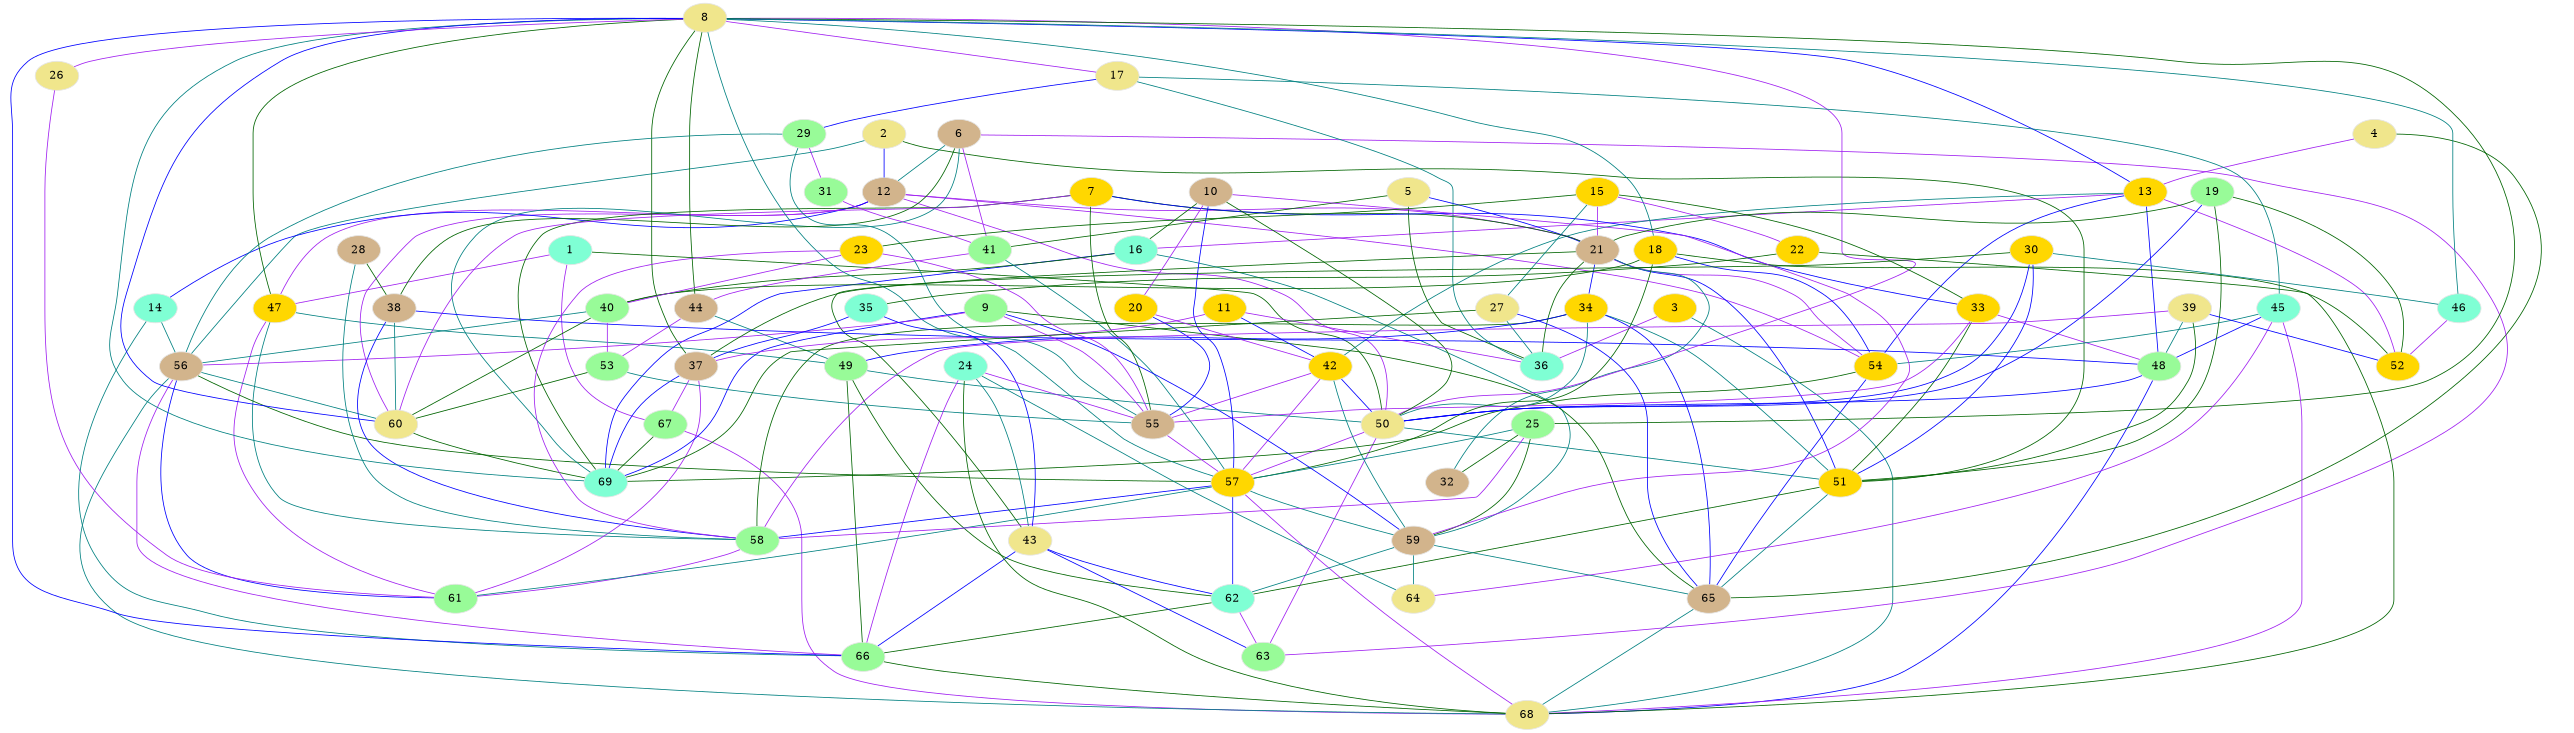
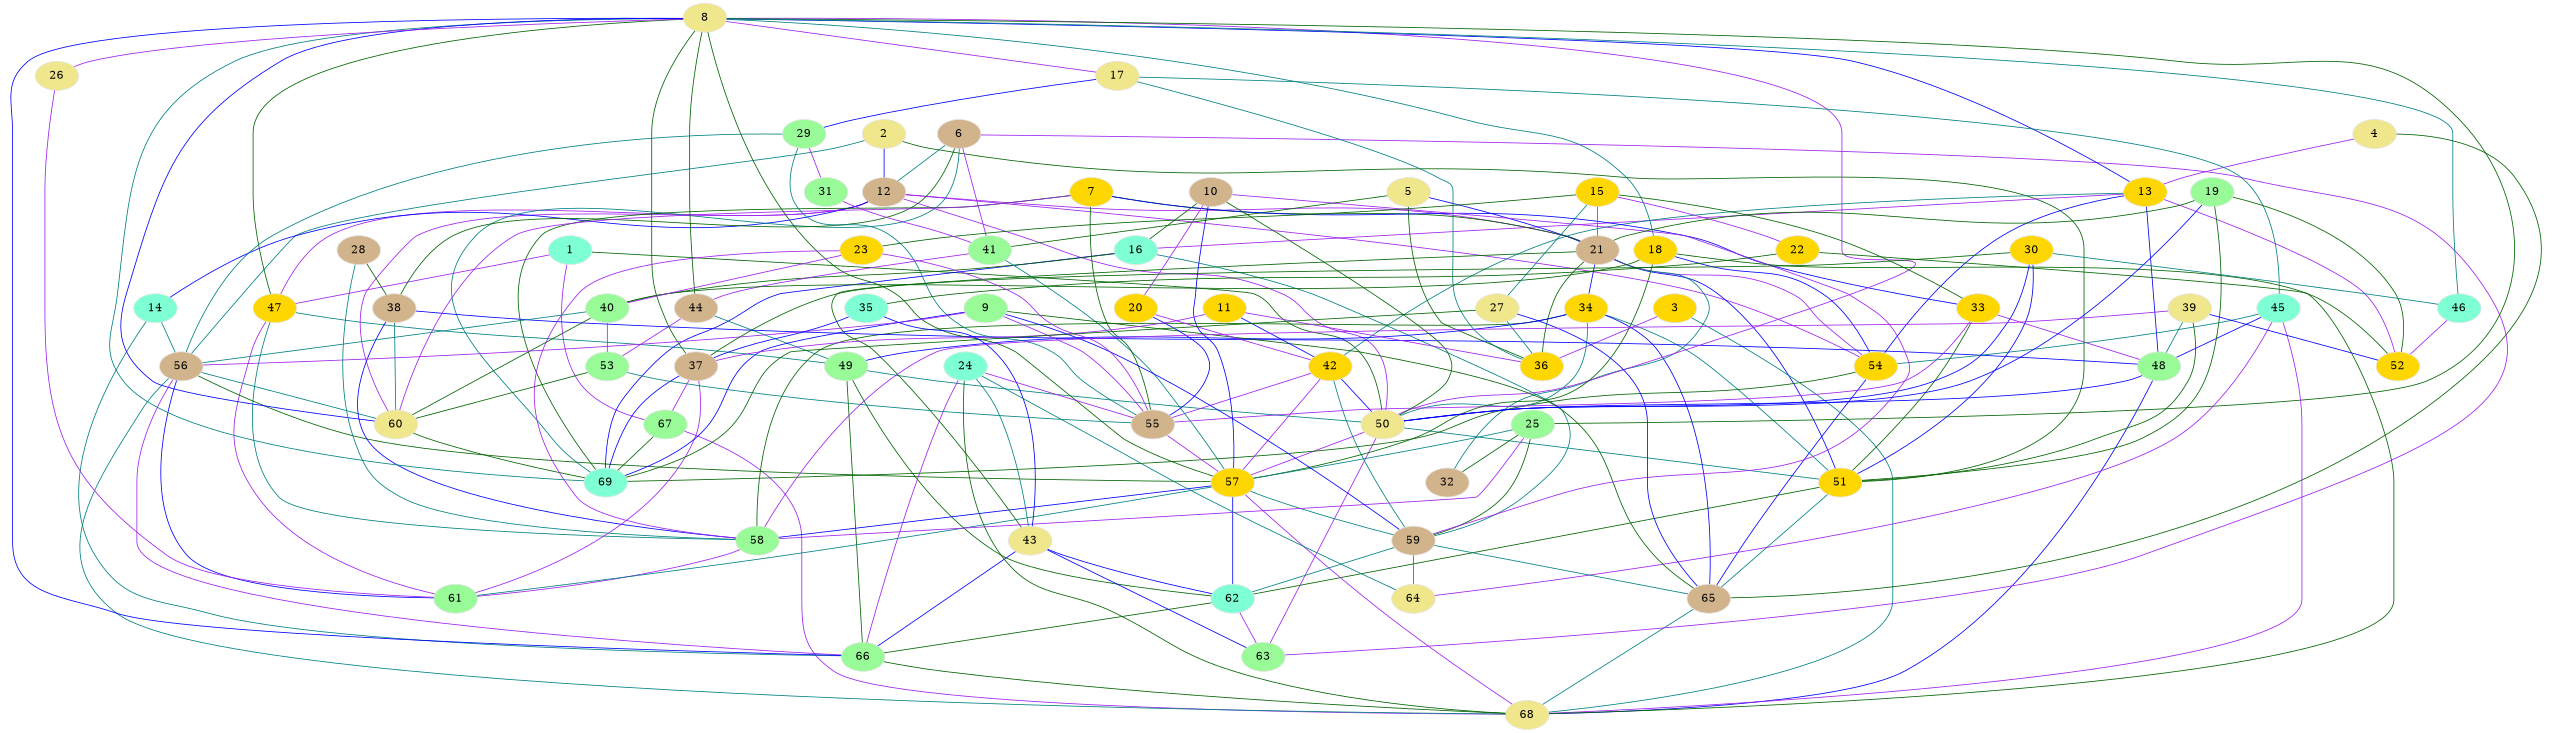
edge "8" -- "57": color teal -> darkgreen
node "36": fillcolor aquamarine -> gold
